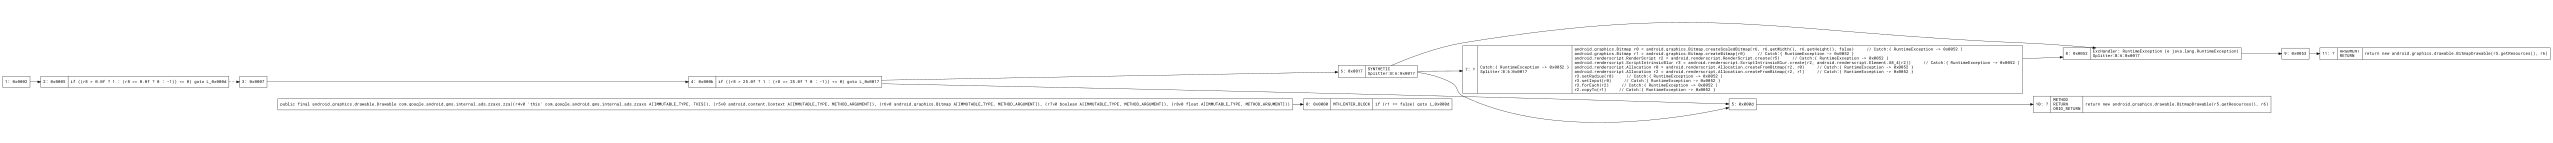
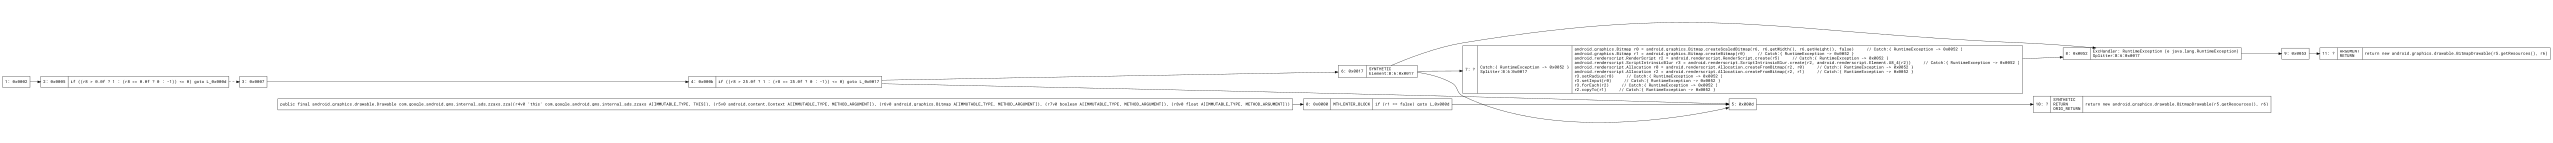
node "6: 0x0017": text "Splitter:B:6:0x0017" -> "Element:B:6:0x0017"
node "10: ?": text "METHOD" -> "SYNTHETIC"
edge "0: 0x0000" -> "5: 0x000d": added
